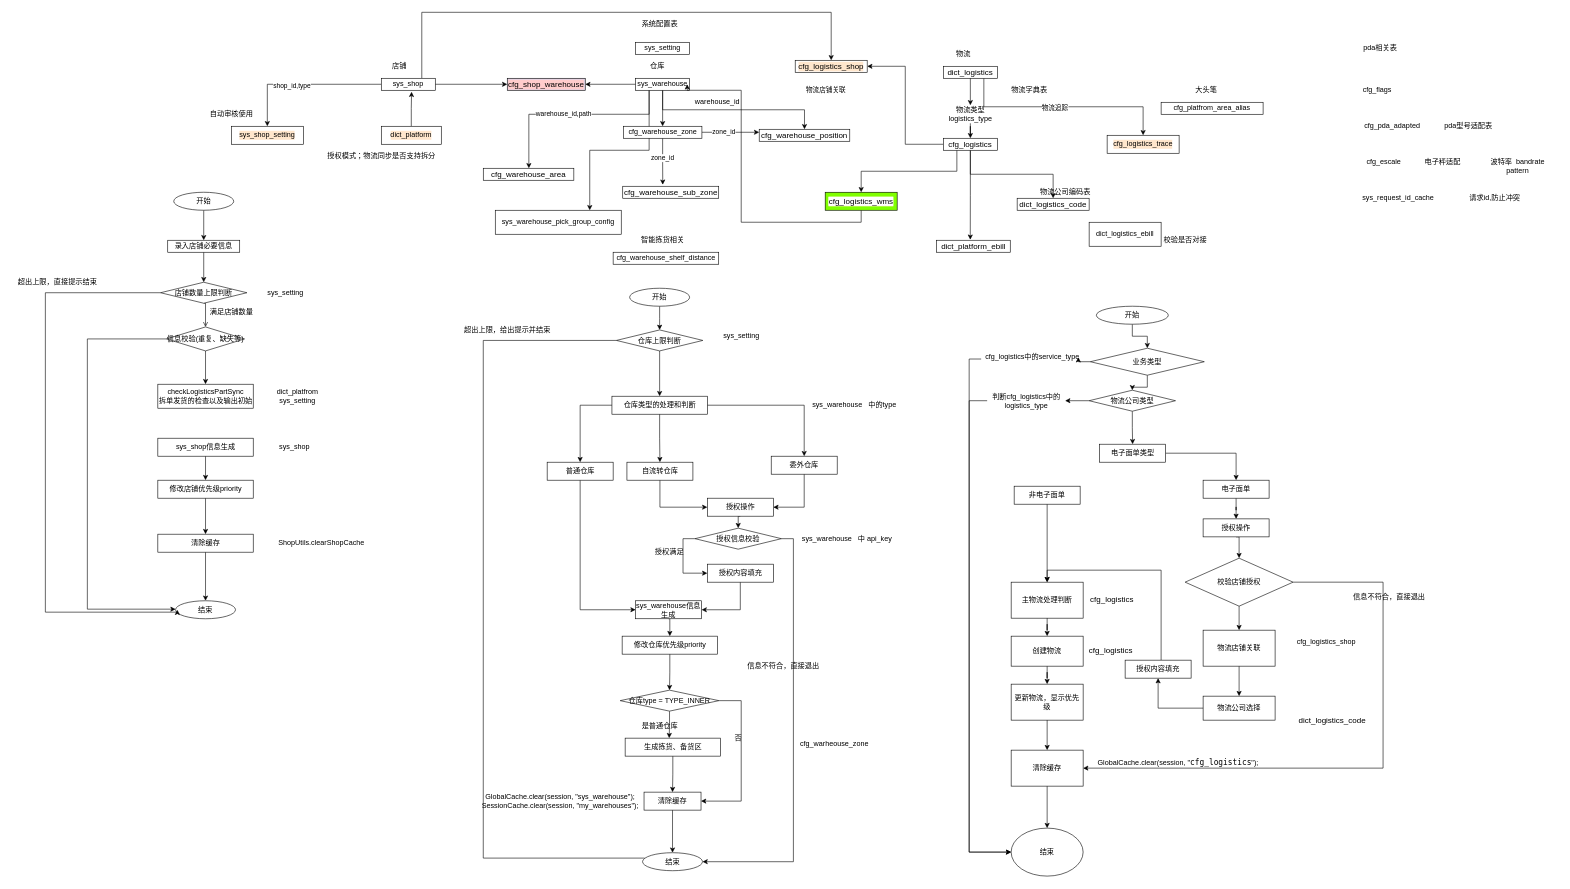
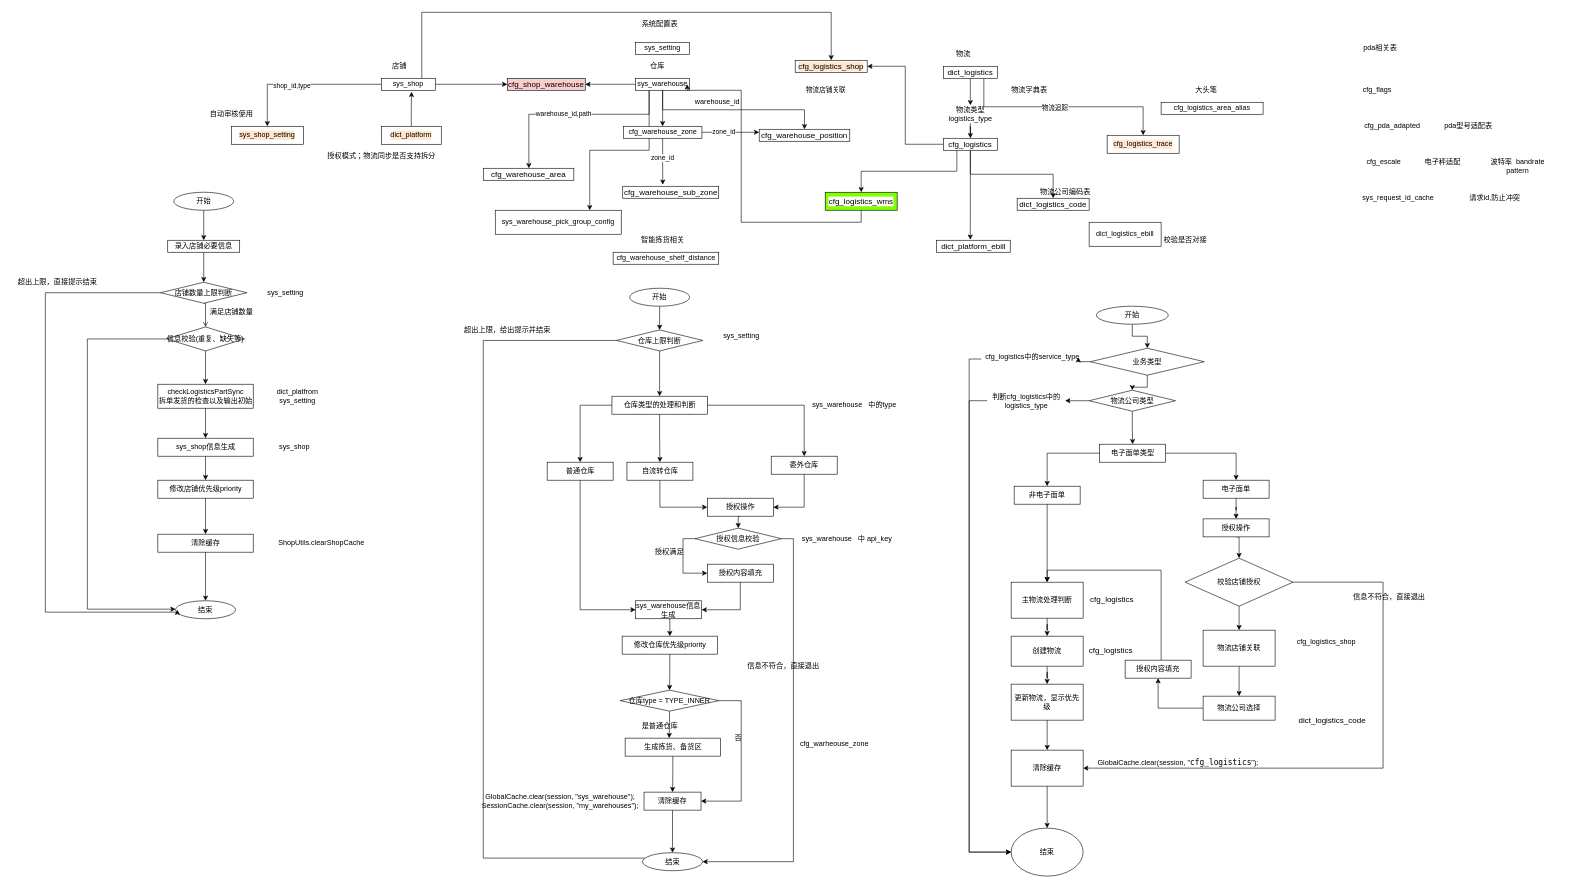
node "cfg_platfrom_area_alias": label "cfg_platfrom_area_alias" -> "cfg_logistics_area_alias"
edge "checkLogisticsPartSync 拆单发货的检查以及输出初始" -> "sys_shop信息生成": added
edge "电子面单类型" -> "非电子面单": added
